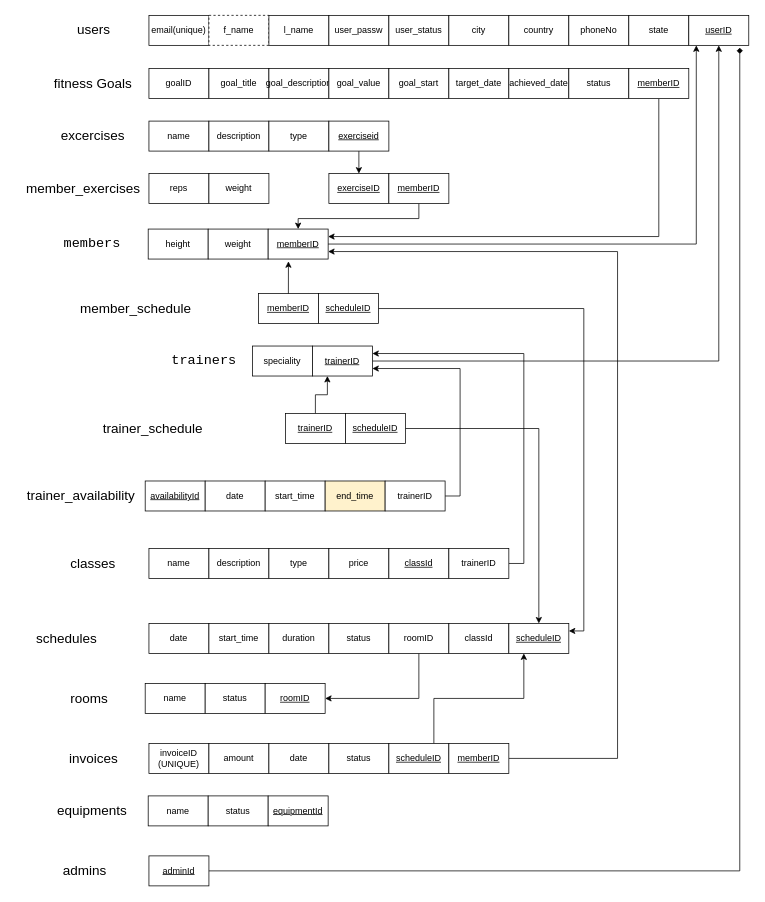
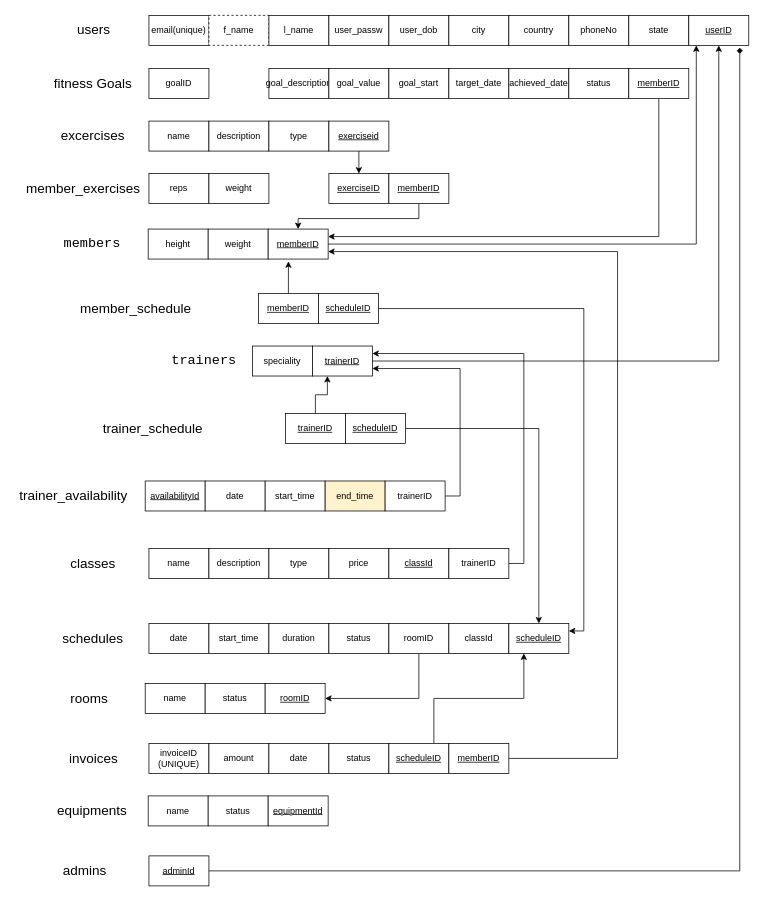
node "user_status": label "user_status" -> "user_dob"
node "goal_title": removed
node "trainer_availability": moved (81, 496) -> (73, 496)
node "schedules": moved (66, 639) -> (93, 639)
